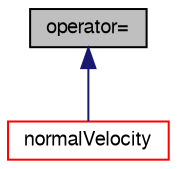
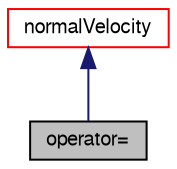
edge "normalVelocity" -> "operator=": reversed
